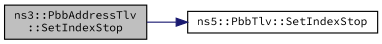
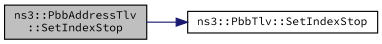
node "ns5::PbbTlv::SetIndexStop": label "ns5::PbbTlv::SetIndexStop" -> "ns3::PbbTlv::SetIndexStop"
